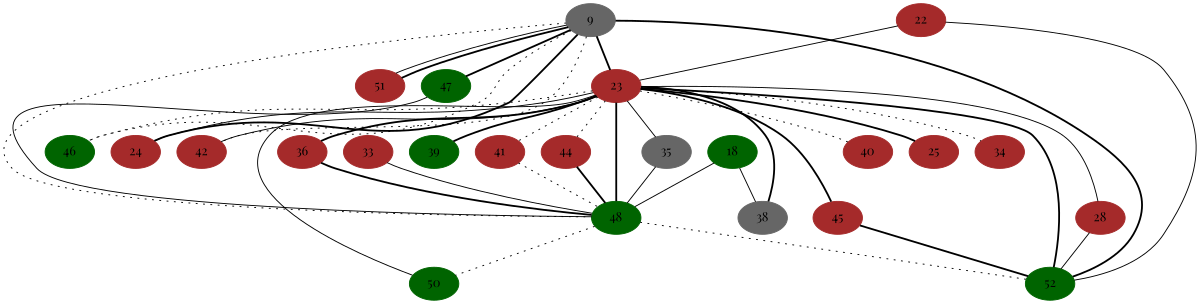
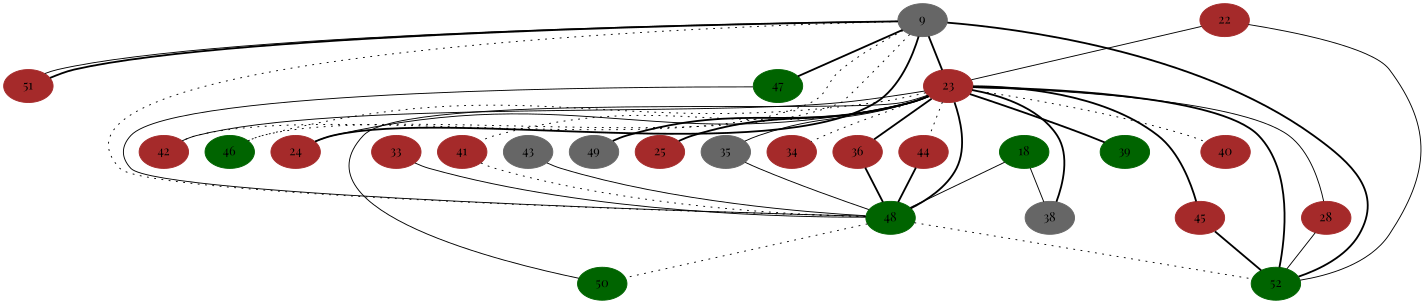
node "43": added
node "49": added
